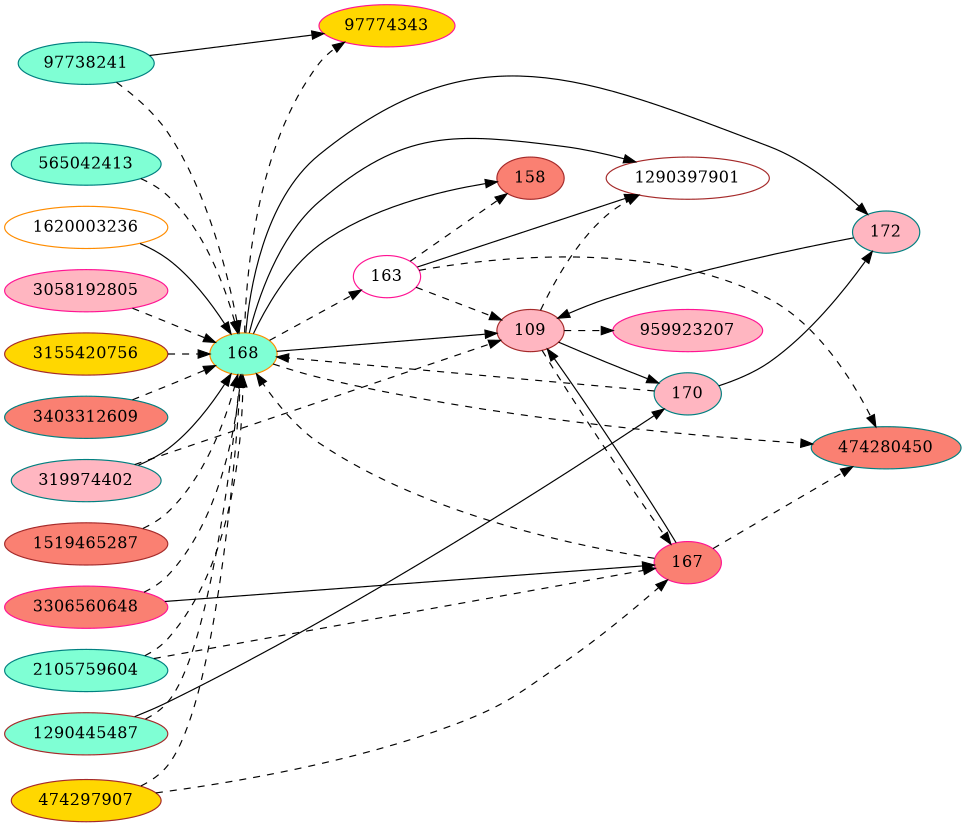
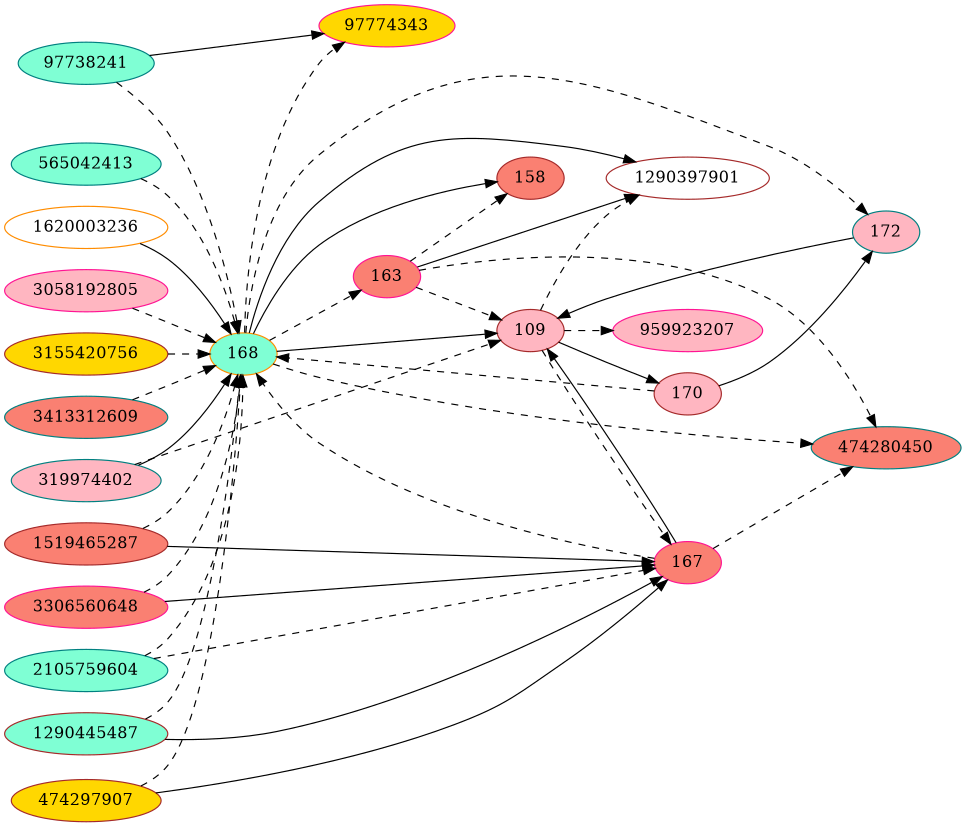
edge "168" -> "172": style solid -> dashed
node "163": fillcolor white -> salmon
node "170": color teal -> brown
node "3403312609": label "3403312609" -> "3413312609"
edge "1519465287" -> "167": added
edge "1290445487" -> "170": now "1290445487" -> "167"
edge "474297907" -> "167": style dashed -> solid
